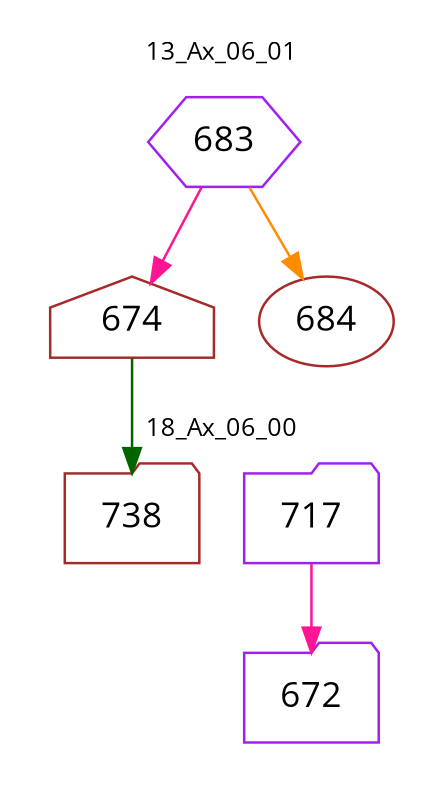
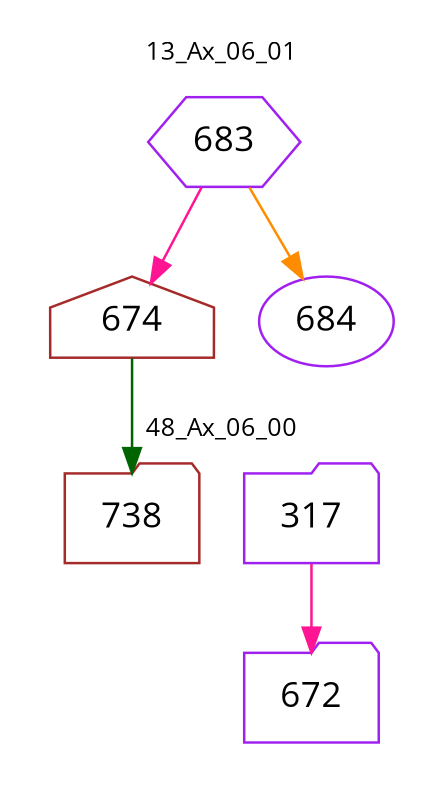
node "684": color brown -> purple
cluster "18_Ax_06_00": label "18_Ax_06_00" -> "48_Ax_06_00"
node "717": label "717" -> "317"
